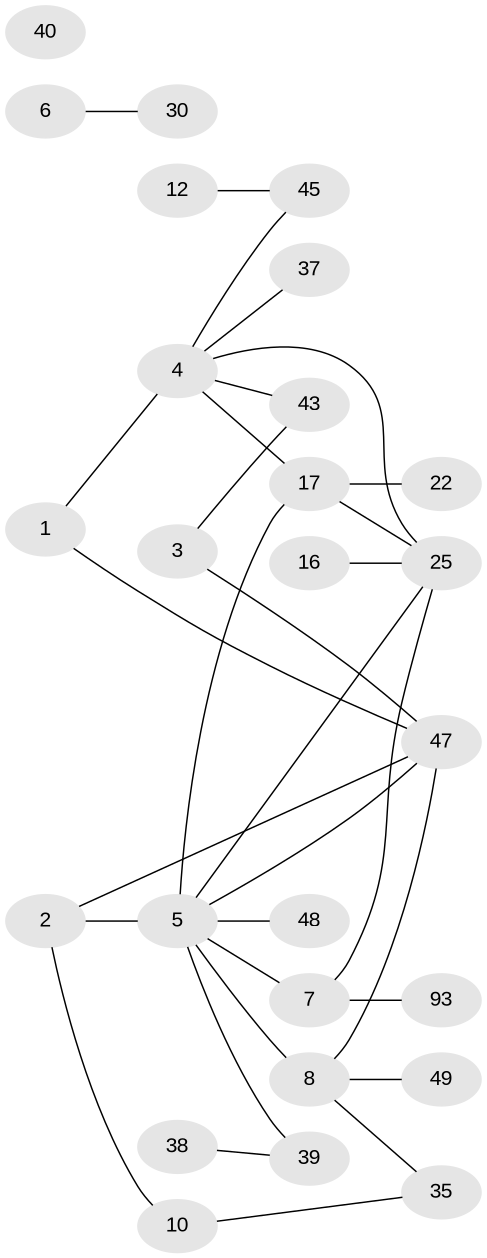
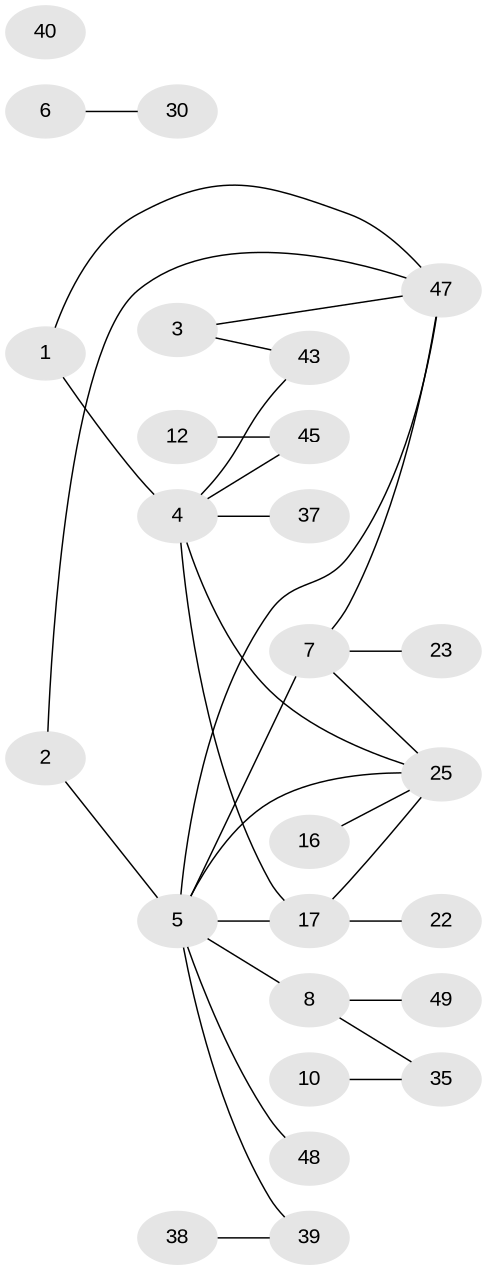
edge "47" -- "8": now "47" -- "7"
node "93": label "93" -> "23"
edge "2" -- "10": removed
